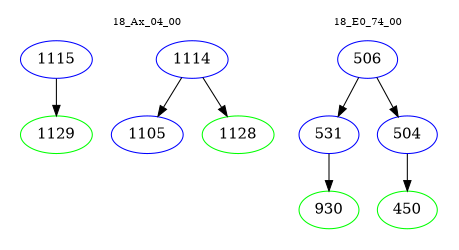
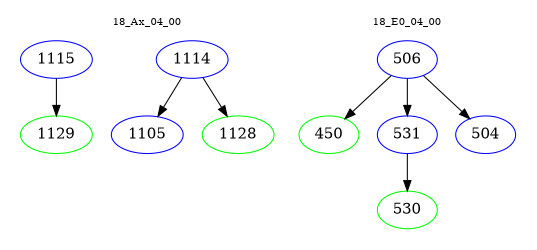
cluster "18_E0_74_00": label "18_E0_74_00" -> "18_E0_04_00"
edge "504" -> "450": now "506" -> "450"
node "930": label "930" -> "530"
